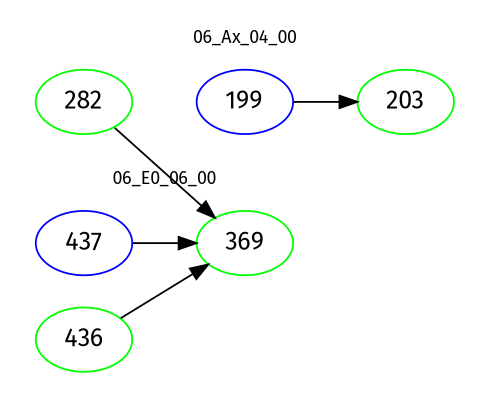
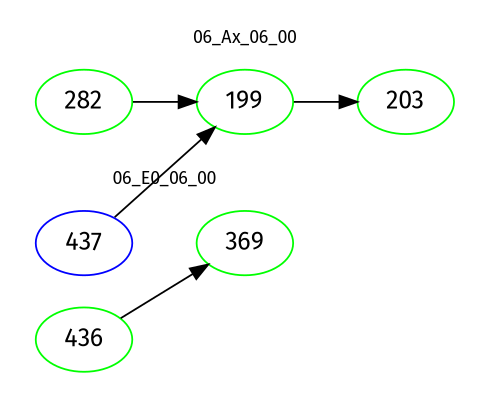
cluster "06_Ax_04_00": label "06_Ax_04_00" -> "06_Ax_06_00"
node "199": color blue -> green
edge "282" -> "369": now "282" -> "199"
edge "437" -> "369": now "437" -> "199"
